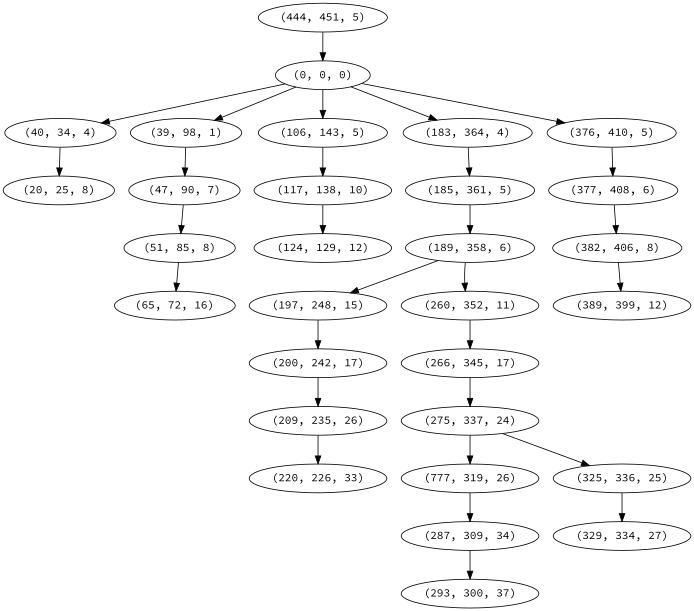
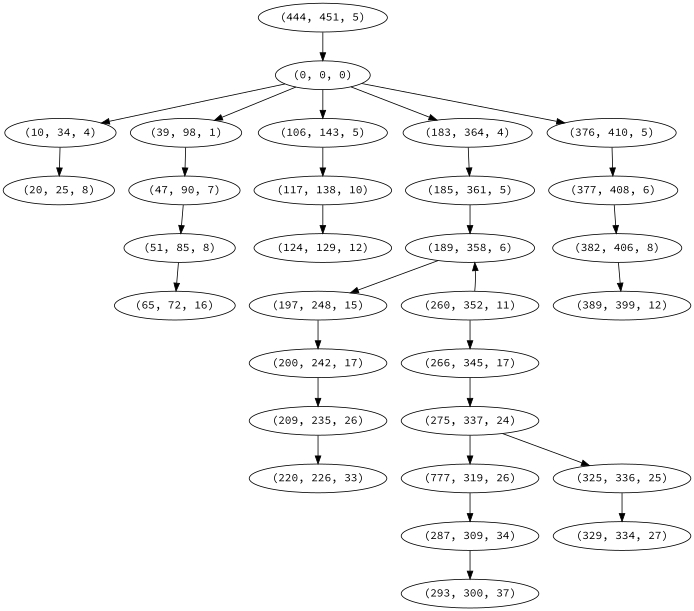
node "(40, 34, 4)": label "(40, 34, 4)" -> "(10, 34, 4)"
edge "(189, 358, 6)" -> "(260, 352, 11)": reversed
